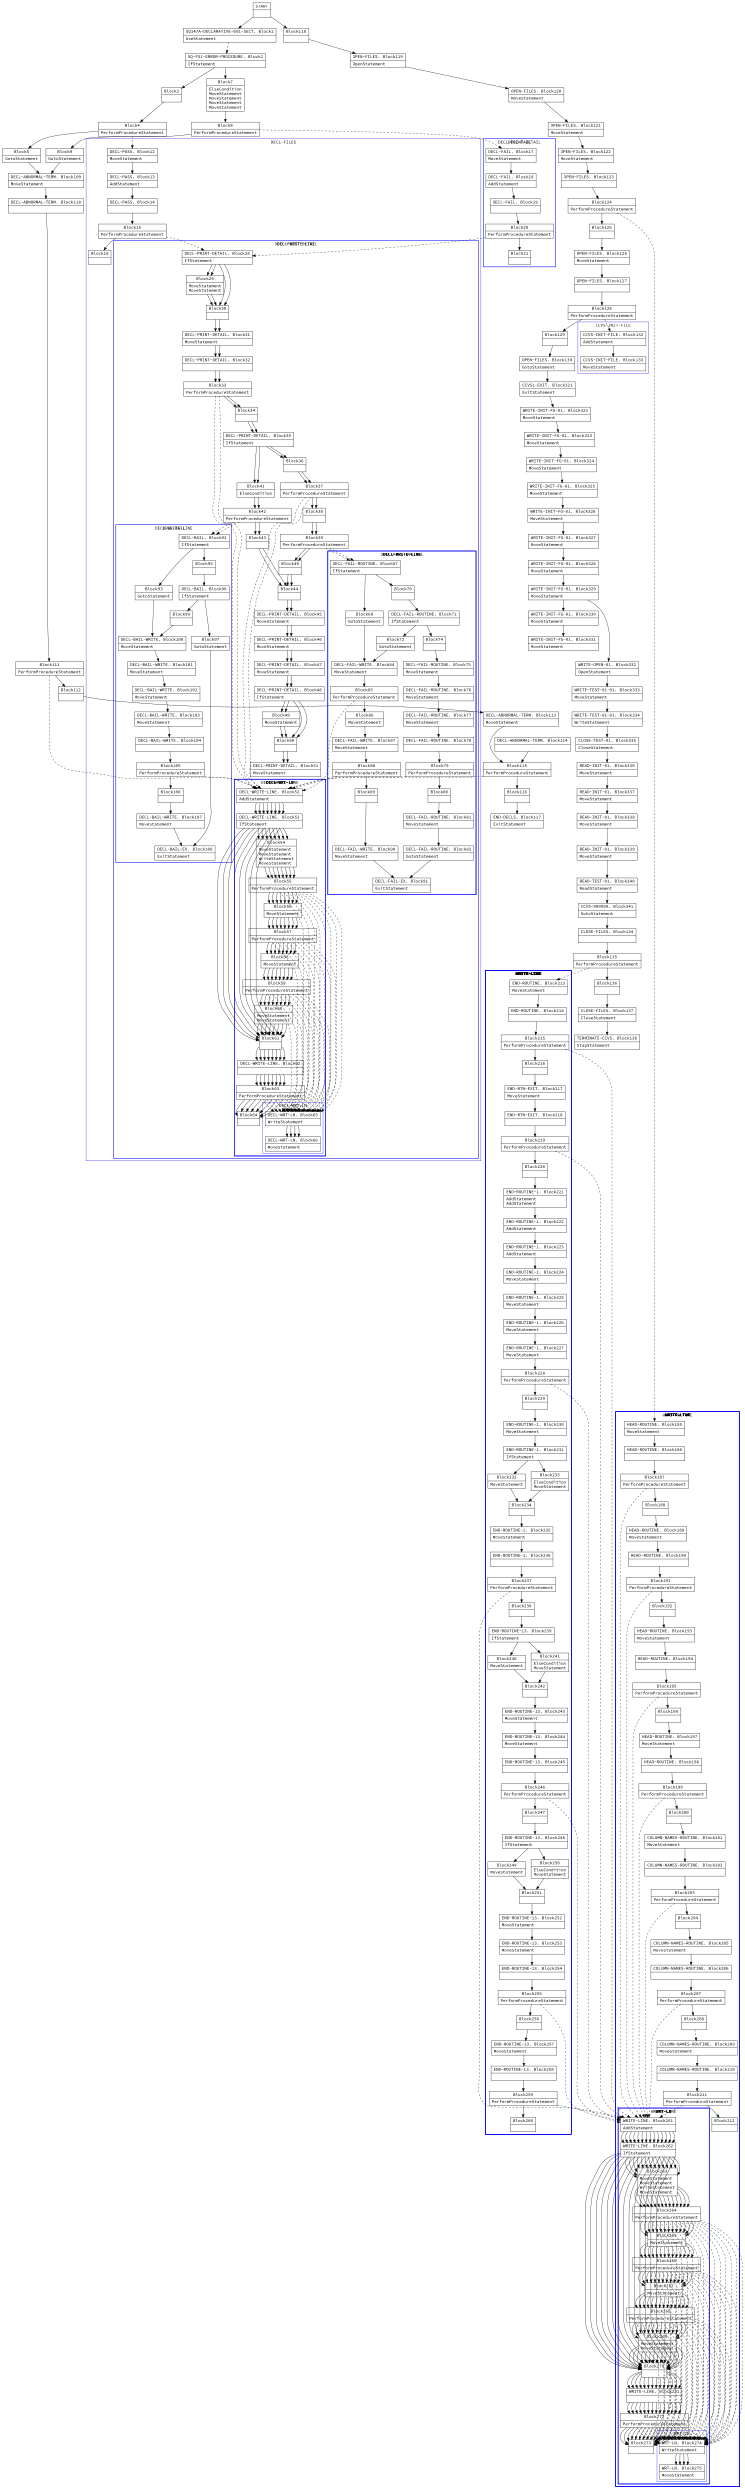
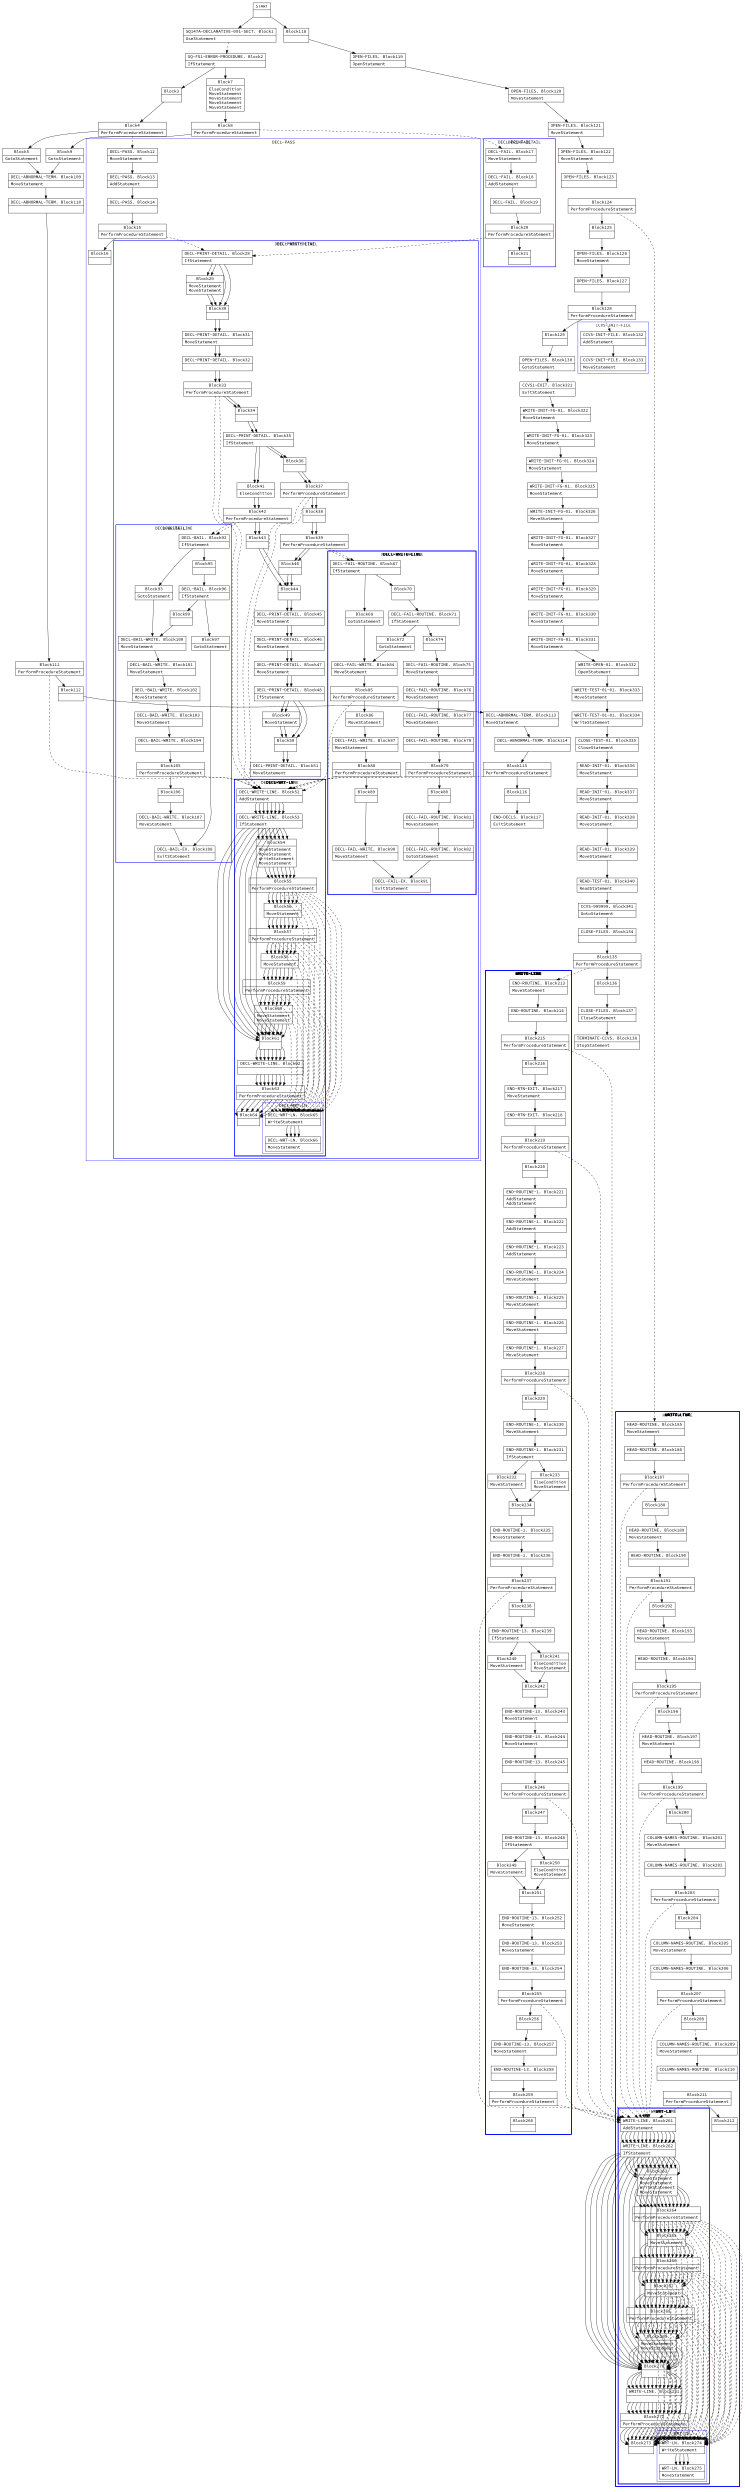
cluster "DECL-FILES": label "DECL-FILES" -> "DECL-PASS"
edge "OPEN-FILES. Block123" -> "Block124": removed
edge "WRITE-INIT-FG-01. Block329" -> "WRITE-OPEN-01. Block332": now "WRITE-INIT-FG-01. Block331" -> "WRITE-OPEN-01. Block332"
edge "DECL-ABNORMAL-TERM. Block113" -> "Block115": now "DECL-ABNORMAL-TERM. Block113" -> "DECL-ABNORMAL-TERM. Block114"
edge "COLUMN-NAMES-ROUTINE. Block210" -> "Block211": removed
